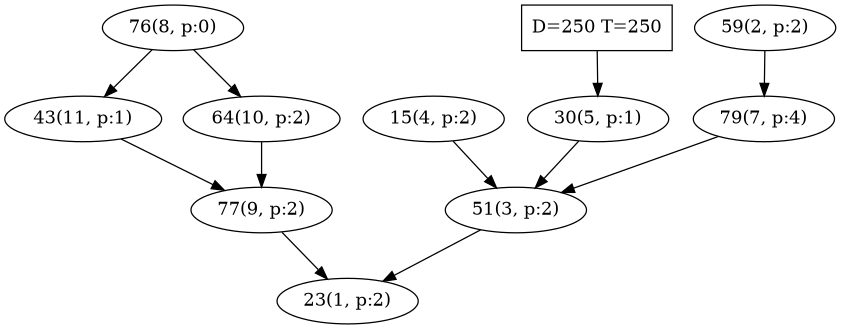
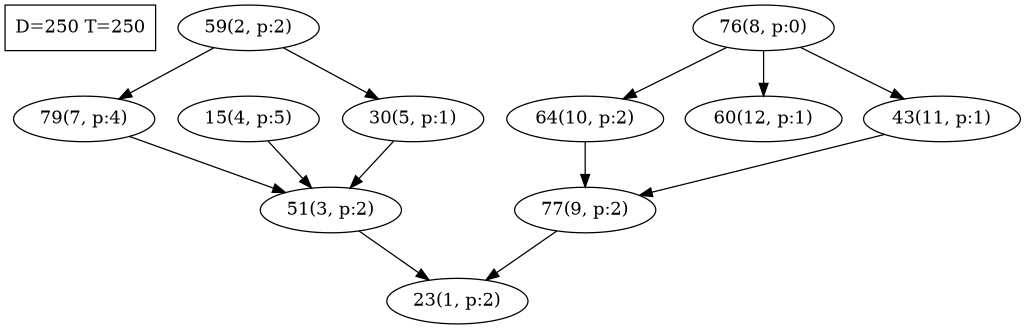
edge "D=250 T=250" -> "30(5, p:1)": now "59(2, p:2)" -> "30(5, p:1)"
node "15(4, p:2)": label "15(4, p:2)" -> "15(4, p:5)"
node "60(12, p:1)": added
